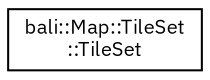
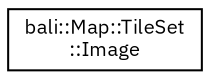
node "bali::Map::TileSet ::TileSet": label "bali::Map::TileSet ::TileSet" -> "bali::Map::TileSet ::Image"
